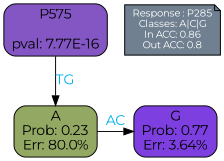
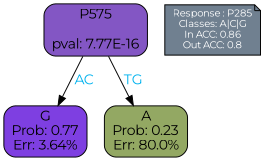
edge "A Prob: 0.23 Err: 80.0%" -> "G Prob: 0.77 Err: 3.64%": now "P575 pval: 7.77E-16" -> "G Prob: 0.77 Err: 3.64%"
